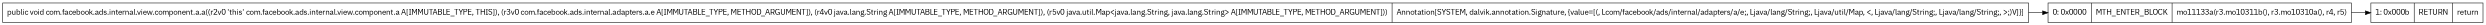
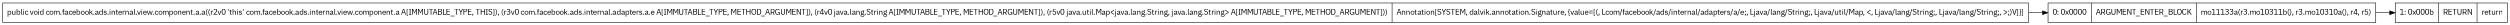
node "0: 0x0000": text "MTH_ENTER_BLOCK" -> "ARGUMENT_ENTER_BLOCK"
